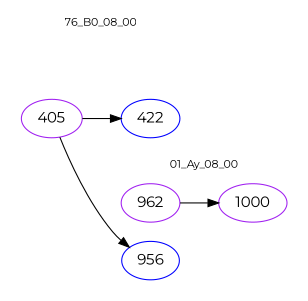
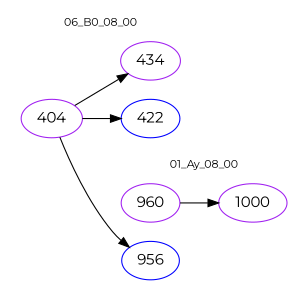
cluster "76_B0_08_00": label "76_B0_08_00" -> "06_B0_08_00"
node "434": added
node "405": label "405" -> "404"
node "962": label "962" -> "960"
